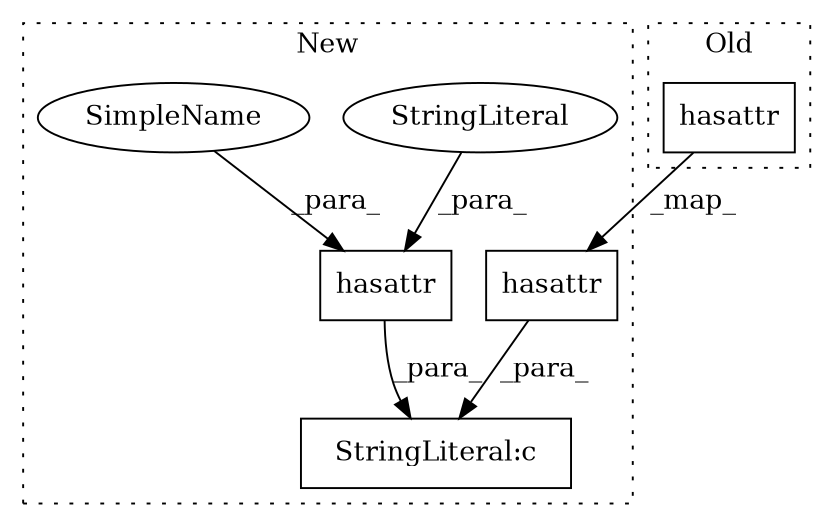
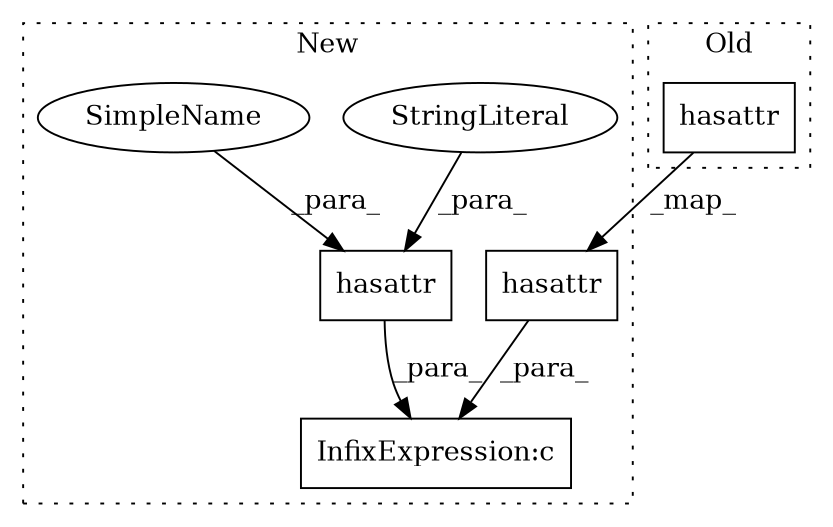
node "StringLiteral:c": label "StringLiteral:c" -> "InfixExpression:c"
